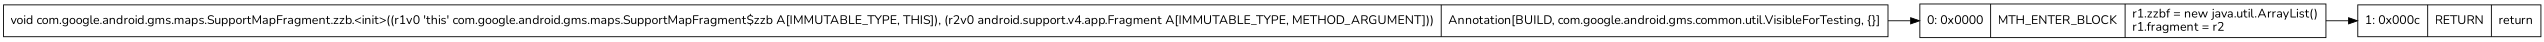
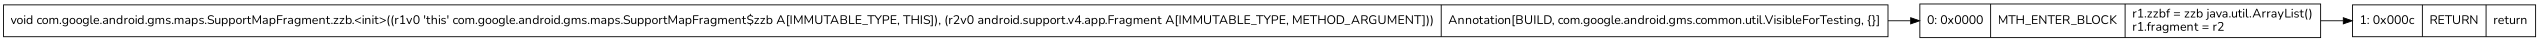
node "0: 0x0000": text "r1.zzbf = new java.util.ArrayList()" -> "r1.zzbf = zzb java.util.ArrayList()"
